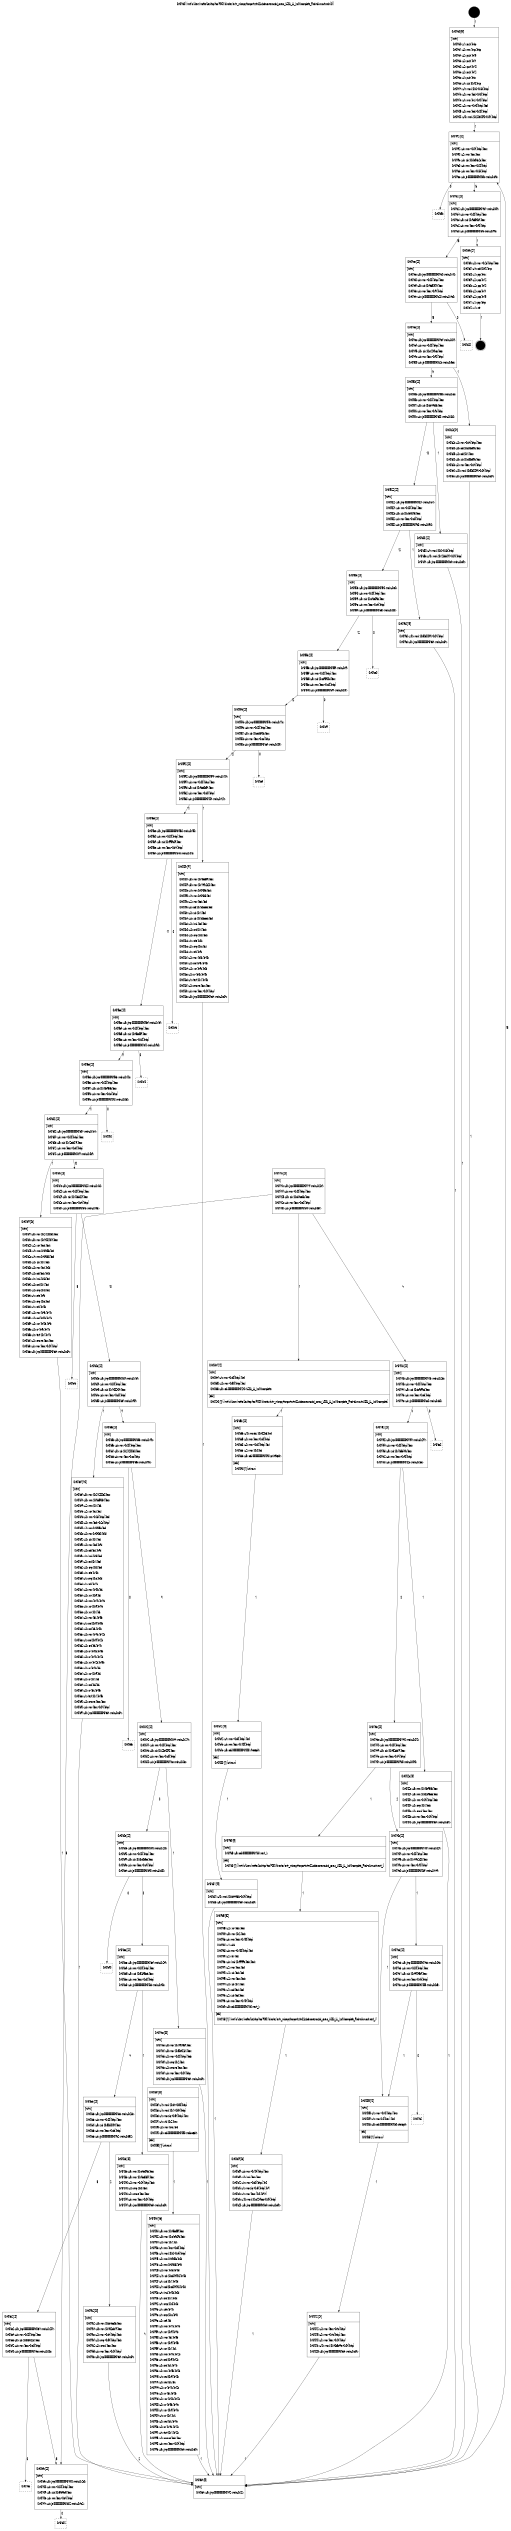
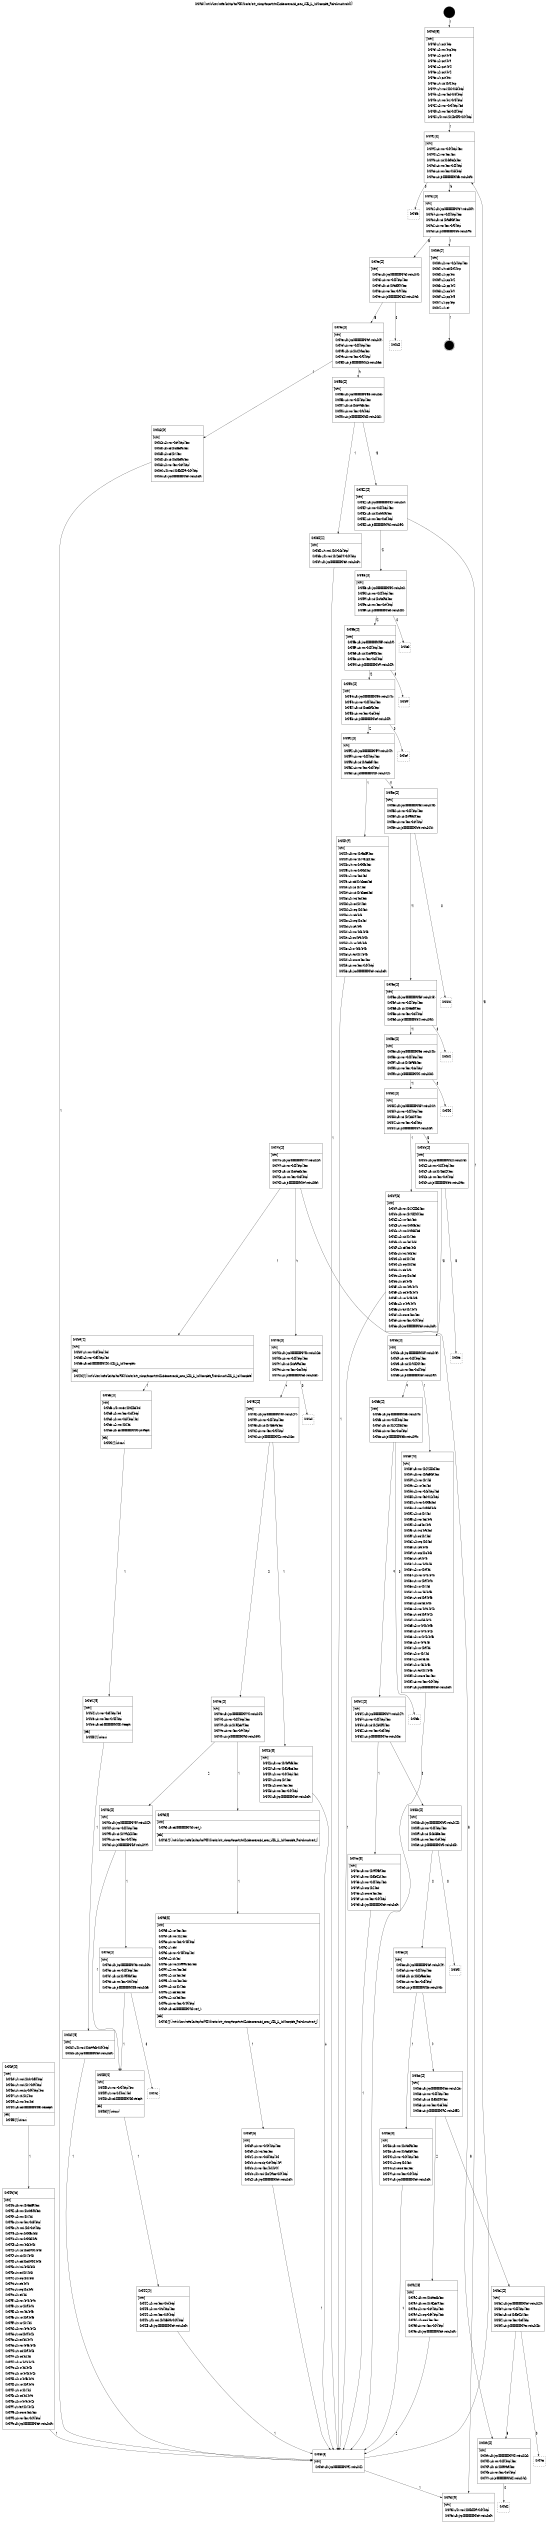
edge "0x4019a3 [15]" -> "0x401e64 [5]": reversed
edge "0x40182a [30]" -> "0x401e64 [5]": label " 1" -> " 6"
